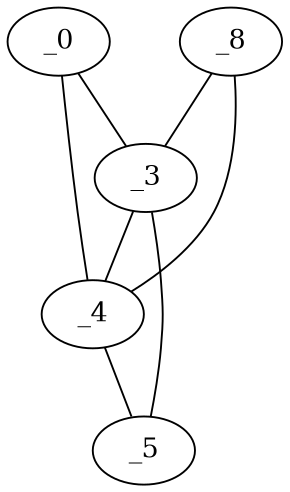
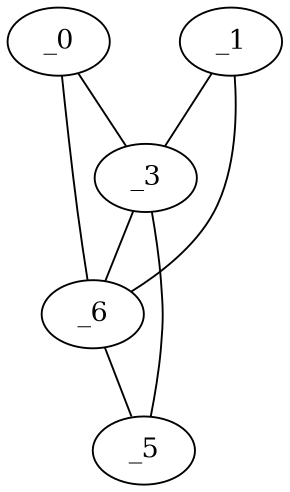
node "_8": label "_8" -> "_1"
node "_4": label "_4" -> "_6"
